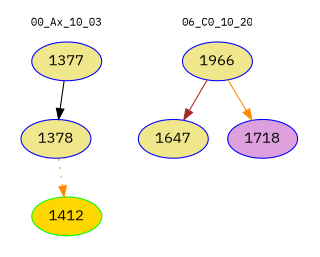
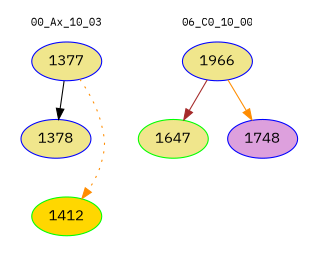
cluster "06_C0_10_20": label "06_C0_10_20" -> "06_C0_10_00"
node "1647": color blue -> green
node "1718": label "1718" -> "1748"
edge "1378" -> "1412": now "1377" -> "1412"
